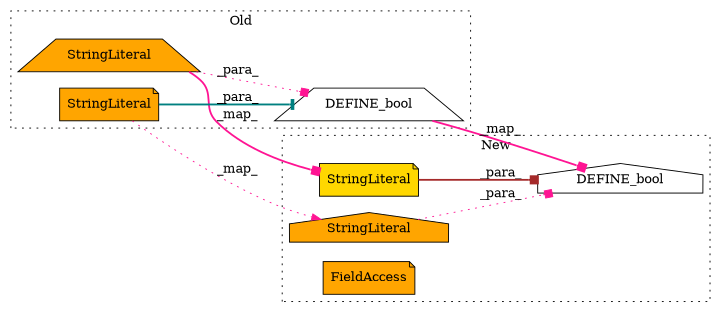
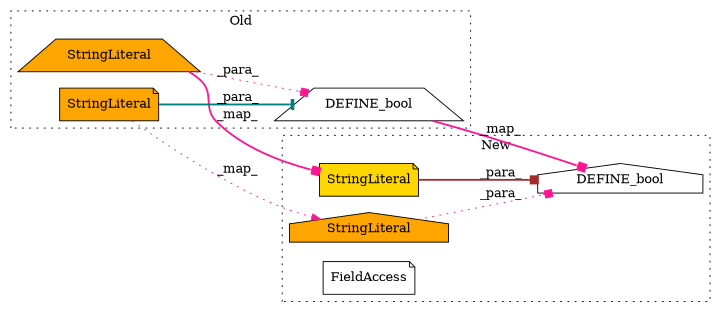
node "FieldAccess": fillcolor orange -> white
